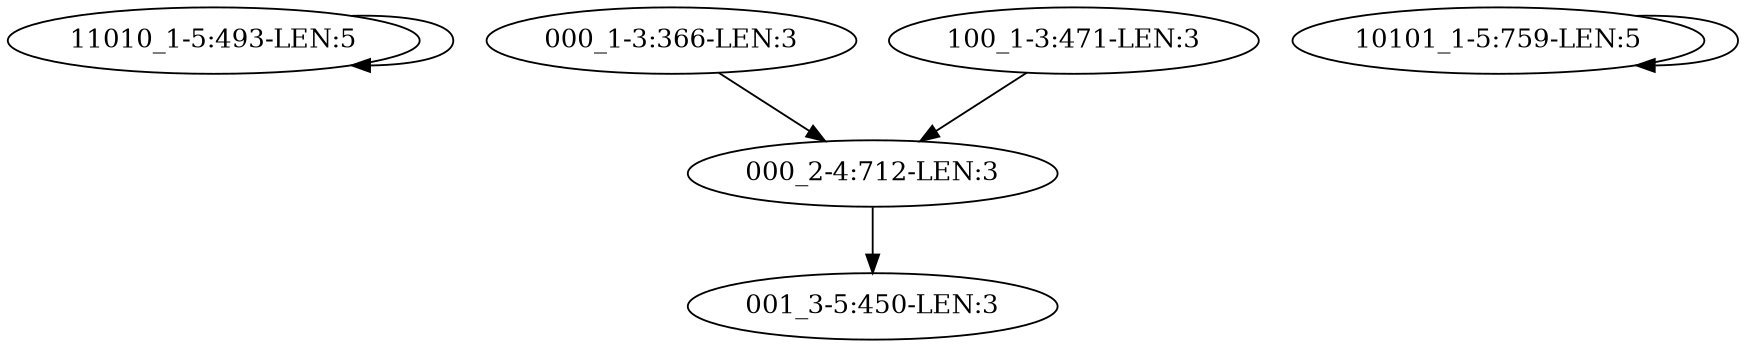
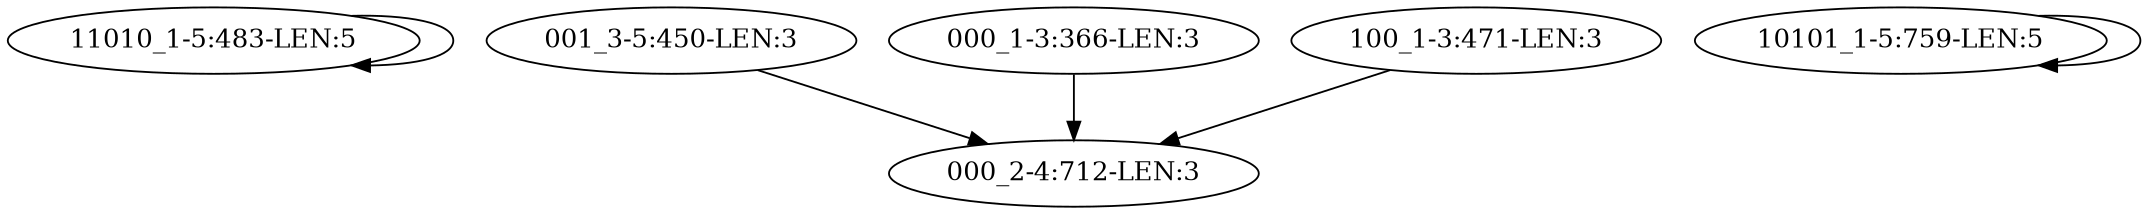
node "11010_1-5:493-LEN:5": label "11010_1-5:493-LEN:5" -> "11010_1-5:483-LEN:5"
edge "000_2-4:712-LEN:3" -> "001_3-5:450-LEN:3": reversed
